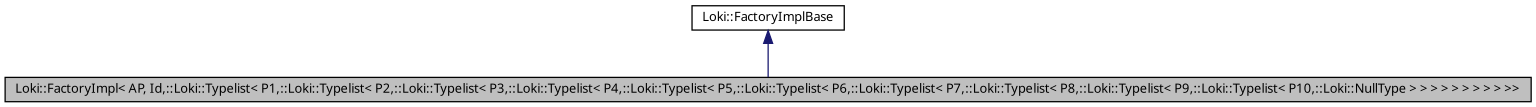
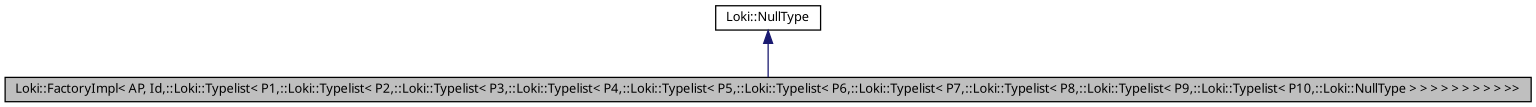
node "Loki::FactoryImplBase": label "Loki::FactoryImplBase" -> "Loki::NullType"
